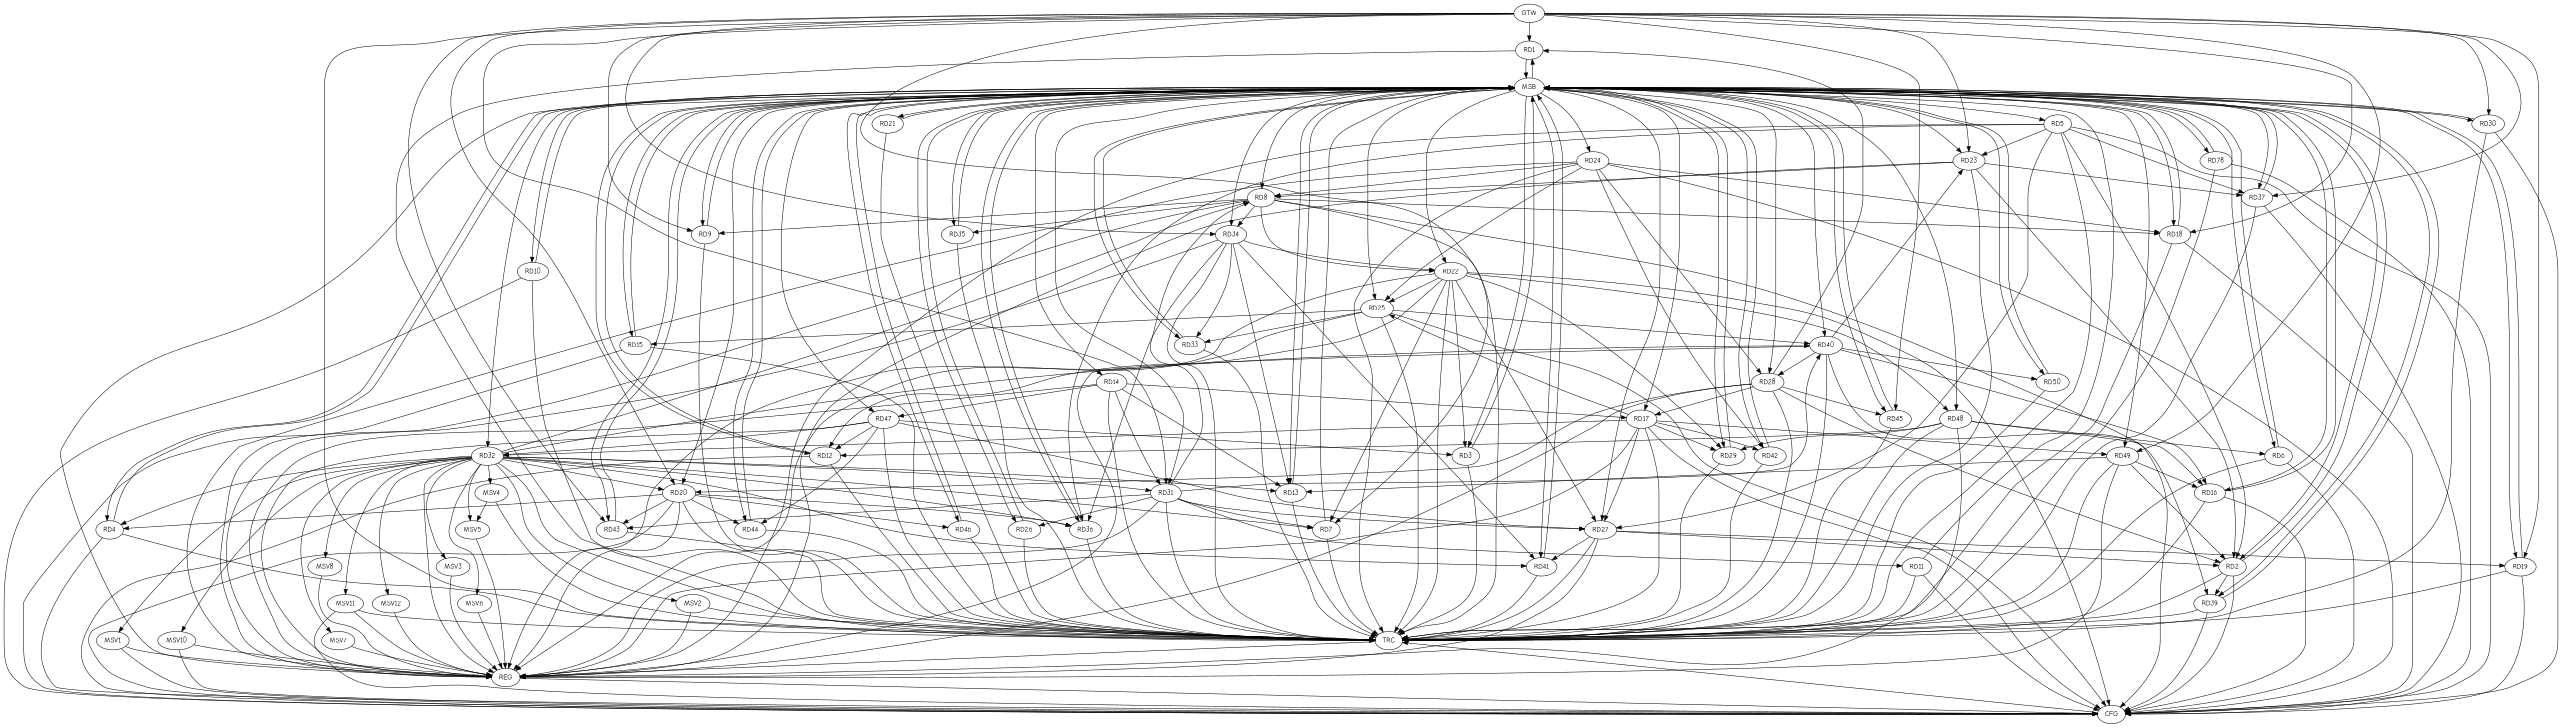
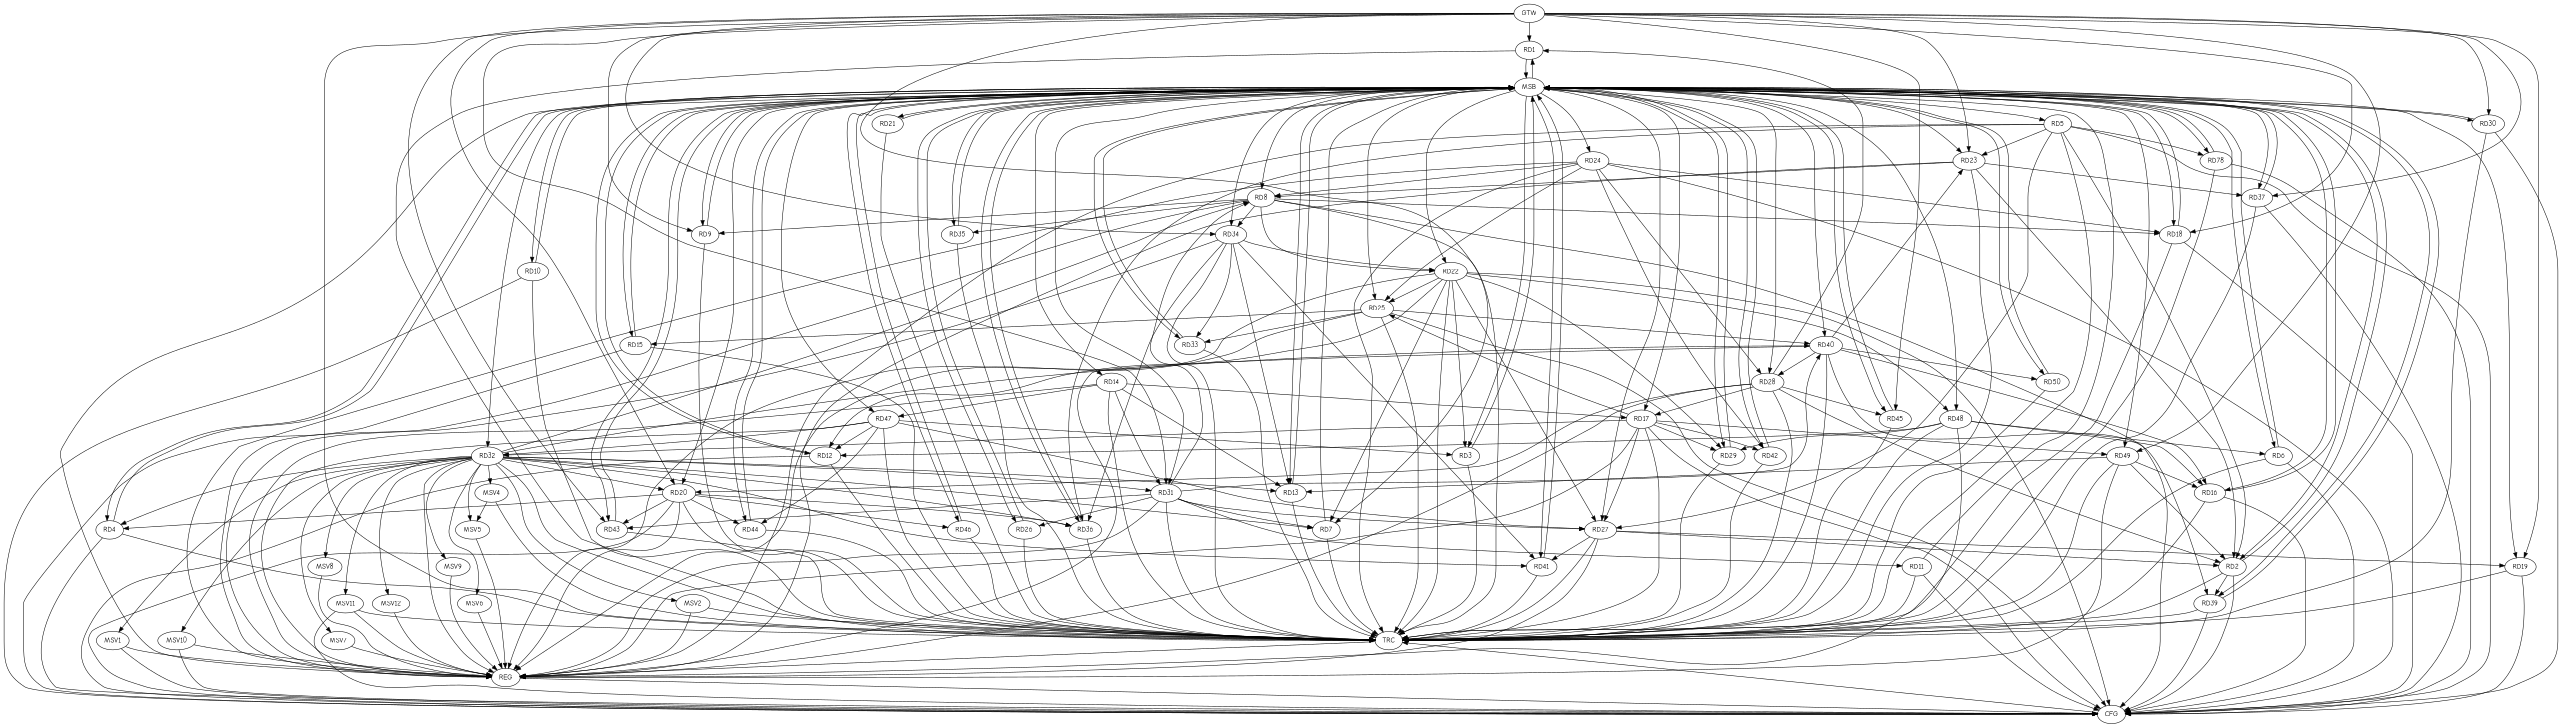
edge "RD19" -> "MSB": removed
edge "RD5" -> "RD37": now "RD5" -> "RD78"
node "MSV3": label "MSV3" -> "MSV9"
